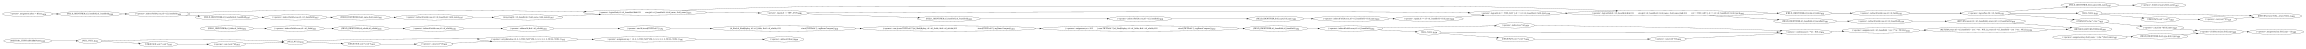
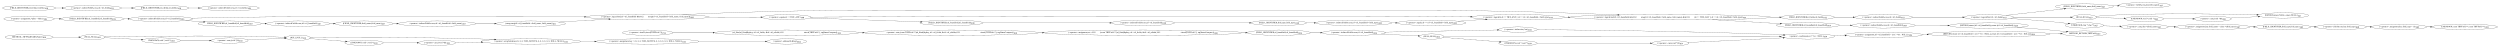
node "(UNKNOWN,const TIFFField **,const TIFFField **)": added
node "(<operator>.addressOf,&tif->tif_nfields)": removed
edge "(<operator>.cast,(char *)field_name)" -> "(<operator>.fieldAccess,key.field_type)": now "(<operator>.cast,(char *)field_name)" -> "(<operator>.assignment,key.field_name = (char *)field_name)"
